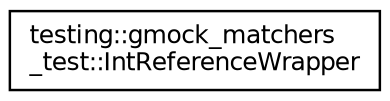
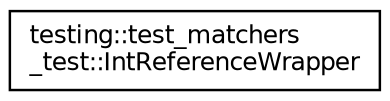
node "testing::gmock_matchers _test::IntReferenceWrapper": label "testing::gmock_matchers _test::IntReferenceWrapper" -> "testing::test_matchers _test::IntReferenceWrapper"
